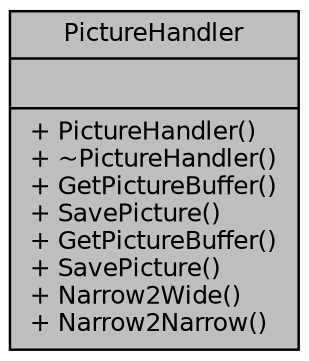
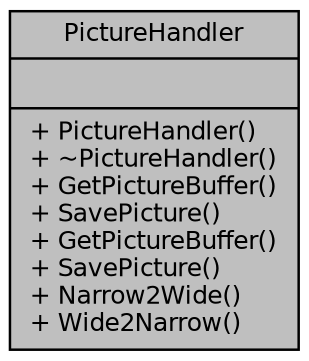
node "PictureHandler": text "+ Narrow2Narrow()" -> "+ Wide2Narrow()"
